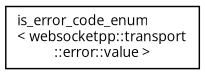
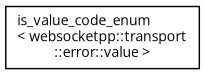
node "is_error_code_enum < websocketpp::transport ::error::value >": label "is_error_code_enum < websocketpp::transport ::error::value >" -> "is_value_code_enum < websocketpp::transport ::error::value >"
